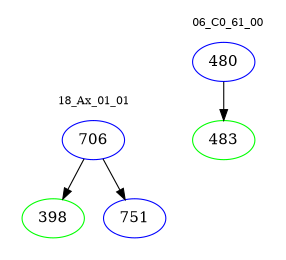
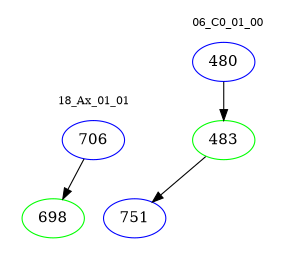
cluster "06_C0_61_00": label "06_C0_61_00" -> "06_C0_01_00"
edge "706" -> "751": now "483" -> "751"
node "398": label "398" -> "698"
